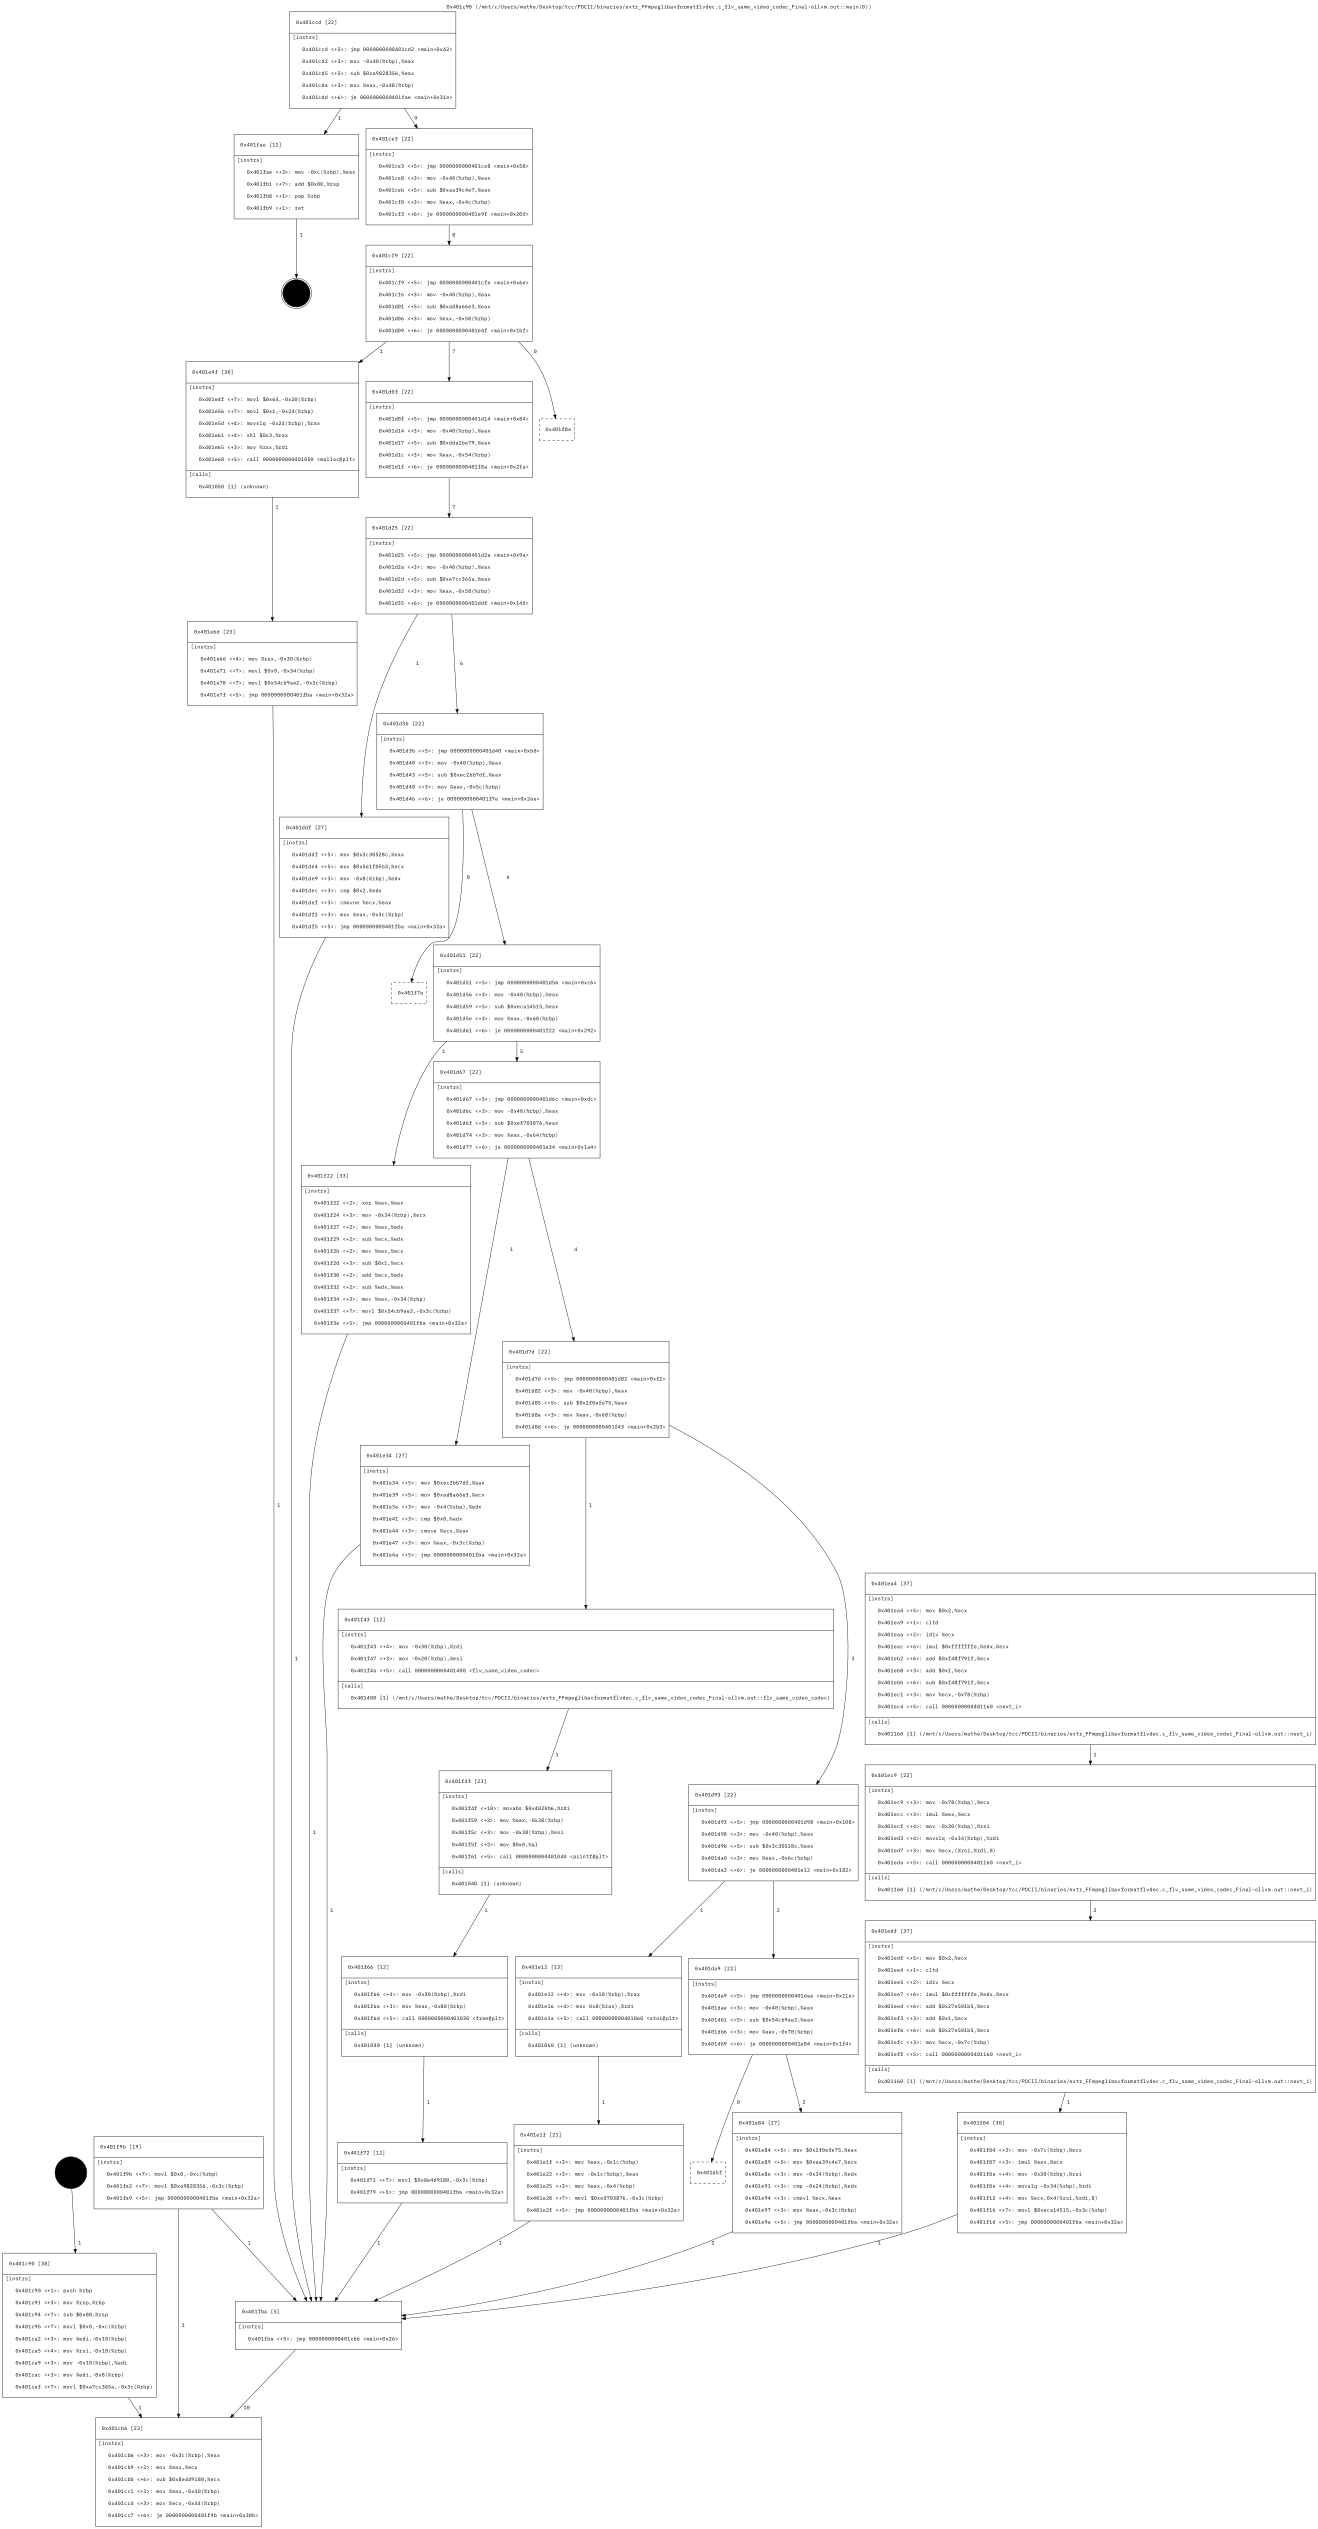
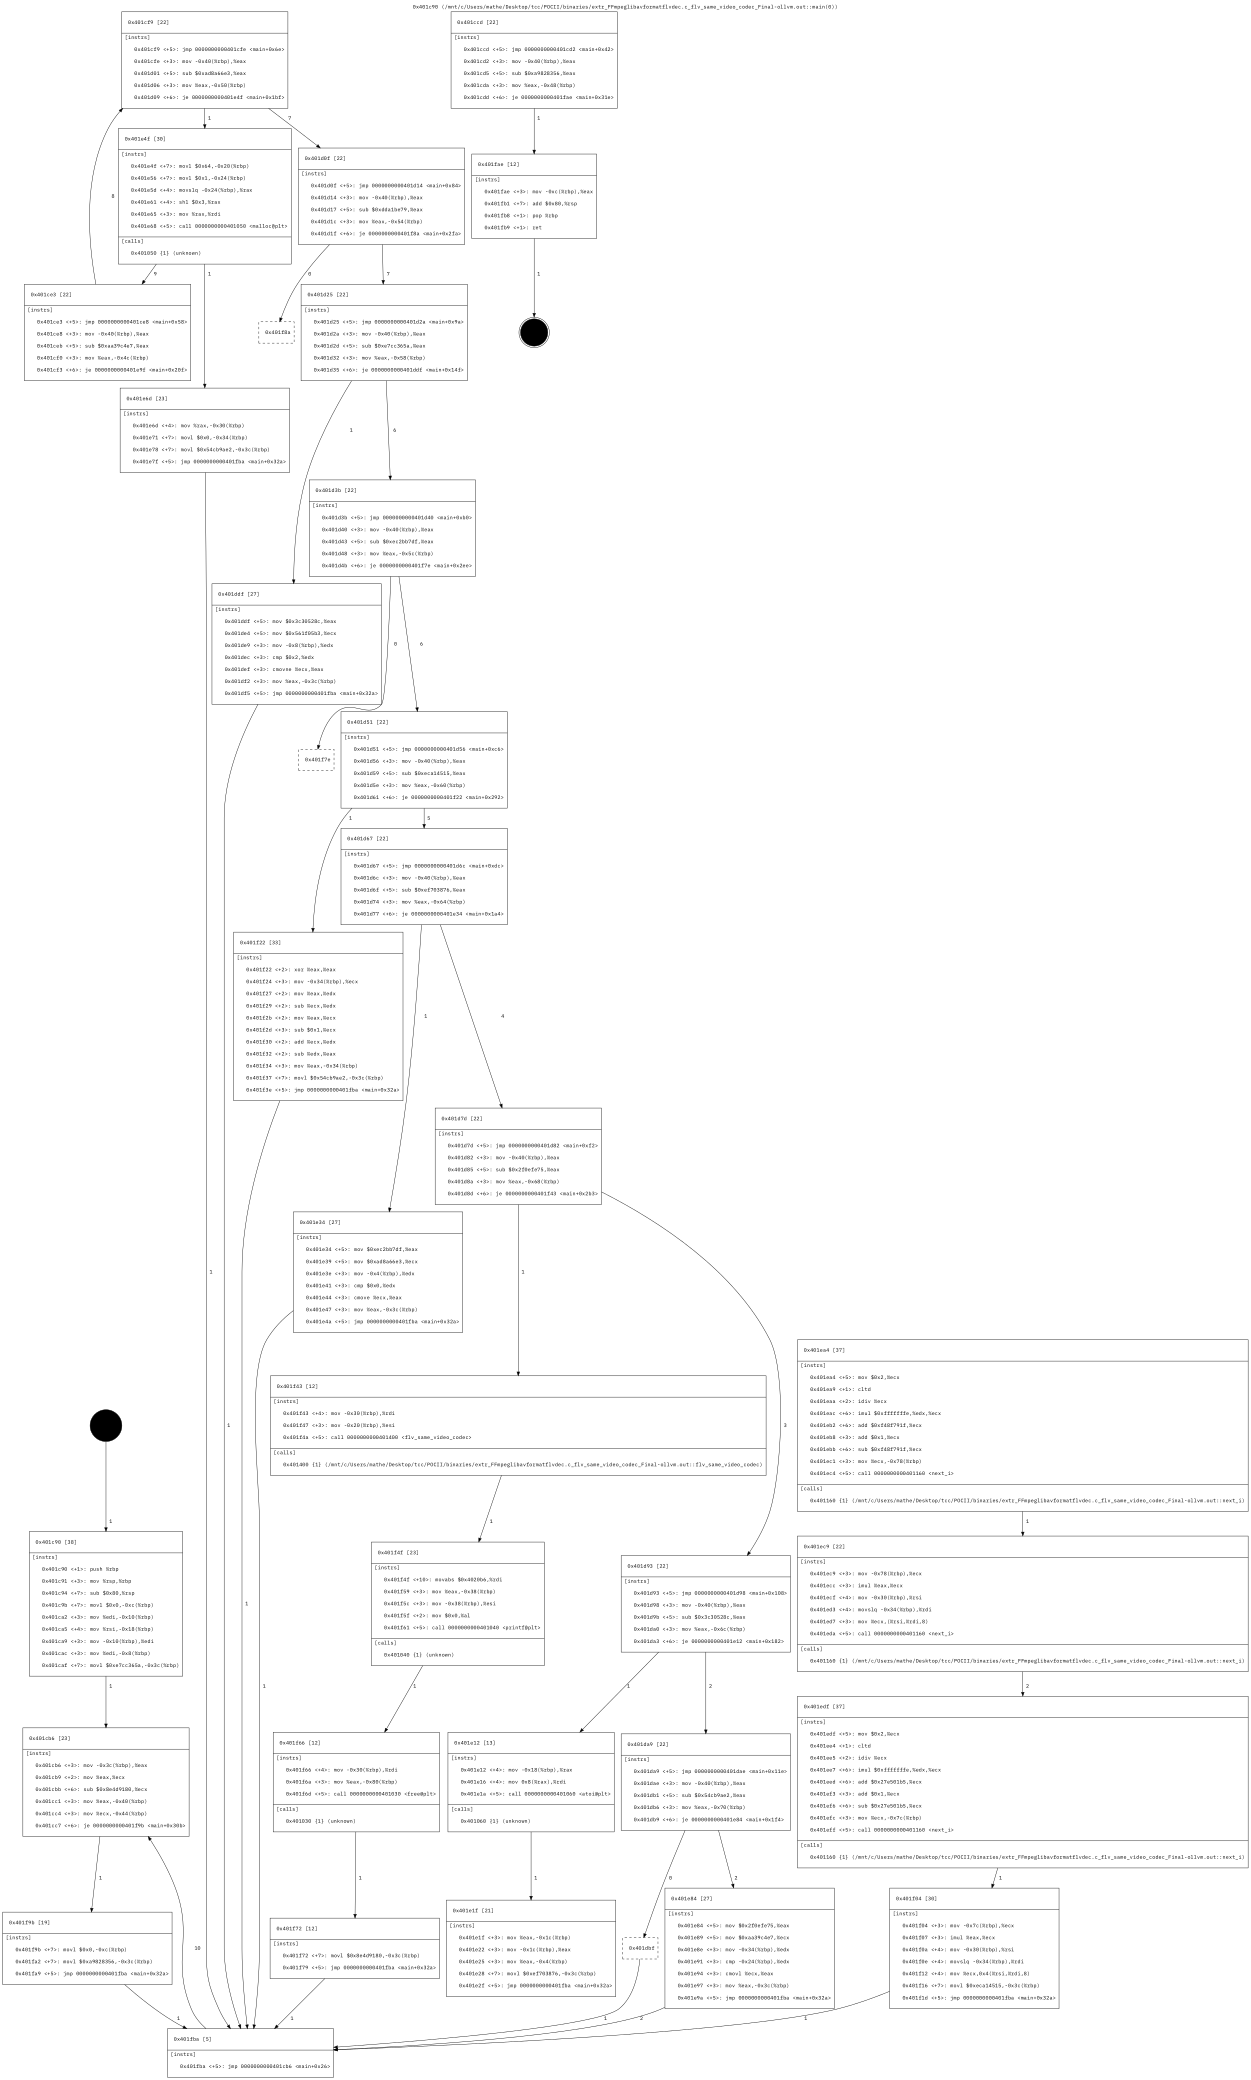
edge "0x401ccd [22]" -> "0x401ce3 [22]": now "0x401e4f [30]" -> "0x401ce3 [22]"
edge "0x401cf9 [22]" -> "0x401f8a": now "0x401d0f [22]" -> "0x401f8a"
edge "0x401e1f [21]" -> "0x401fba [5]": now "0x401dbf" -> "0x401fba [5]"
edge "0x401f9b [19]" -> "0x401cb6 [23]": reversed
